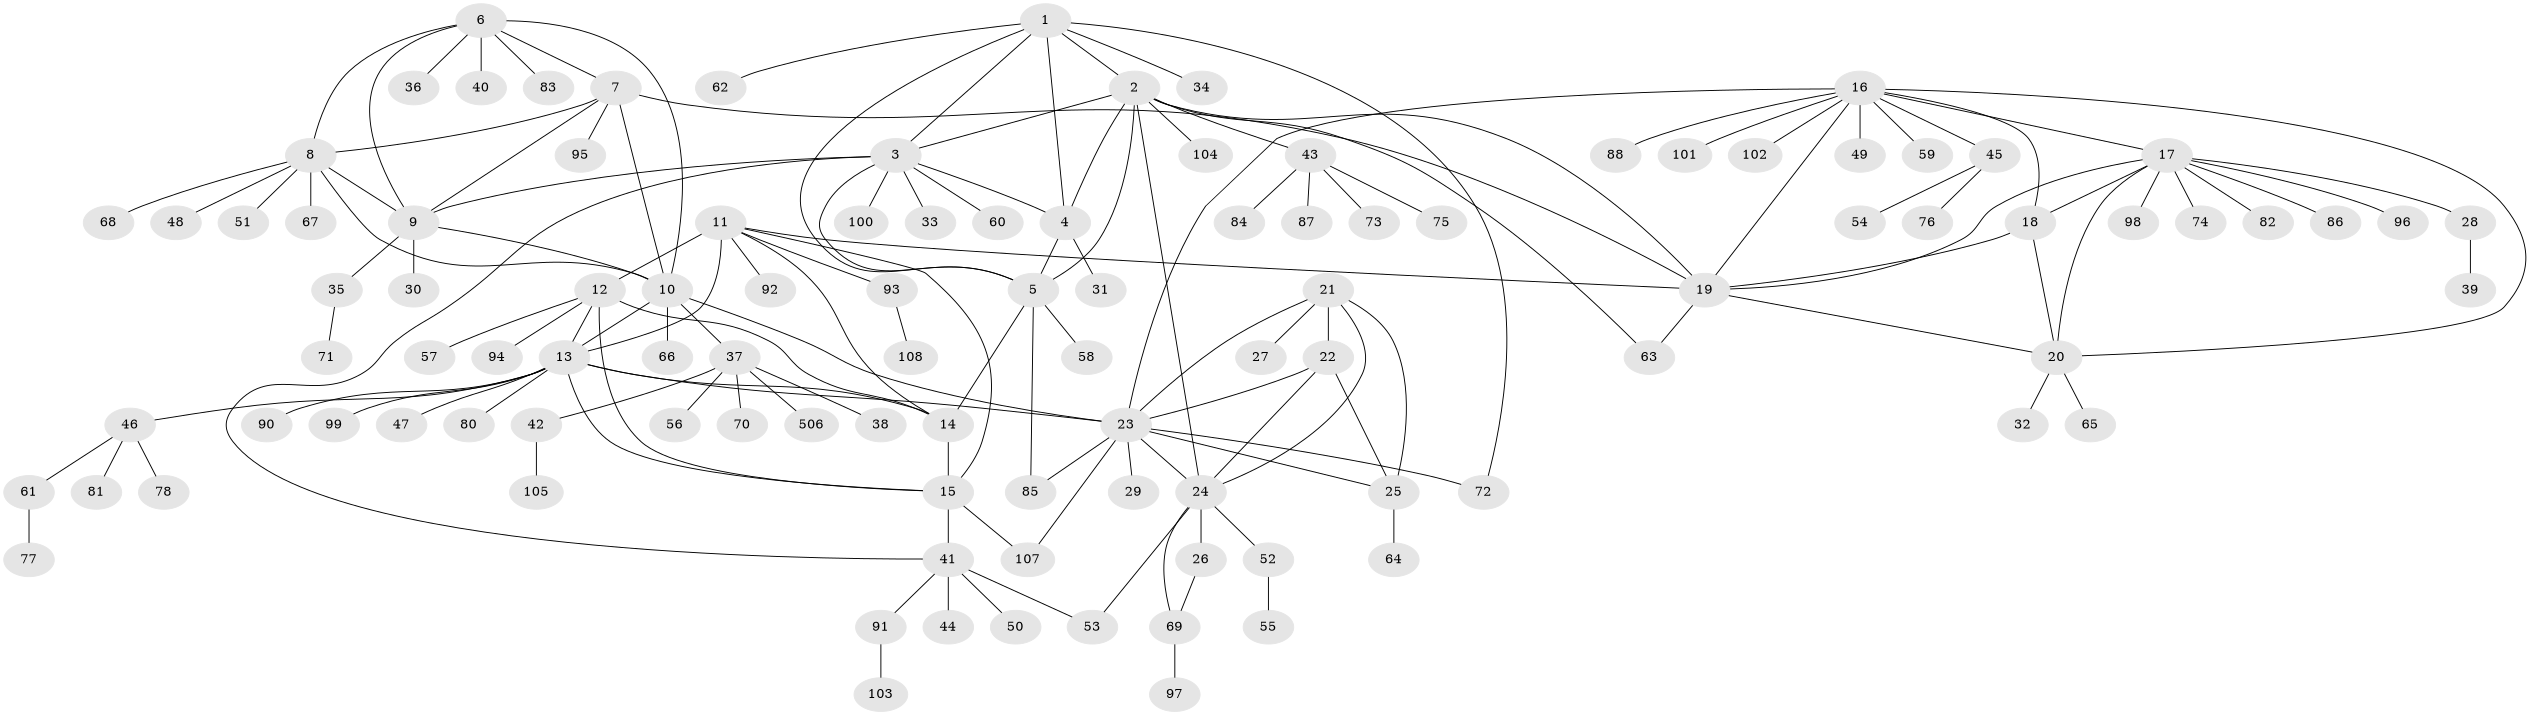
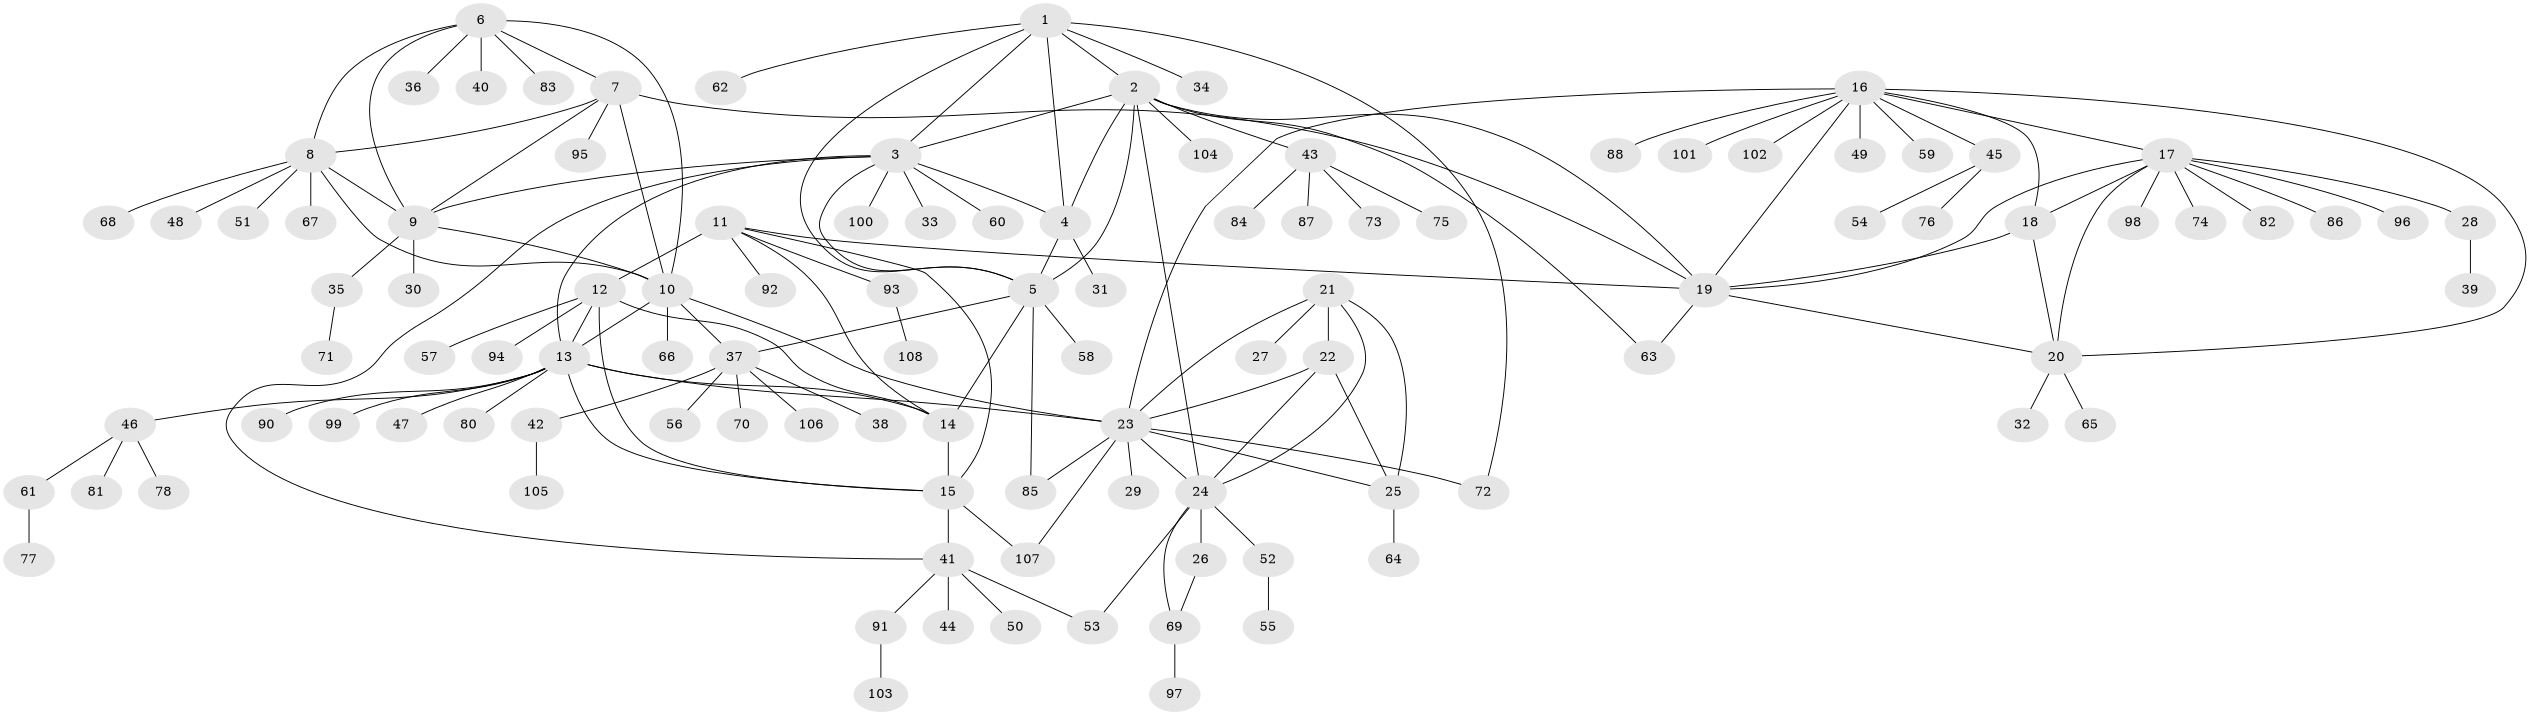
edge "11" -- "13": now "3" -- "13"
edge "5" -- "37": added
node "506": label "506" -> "106"
